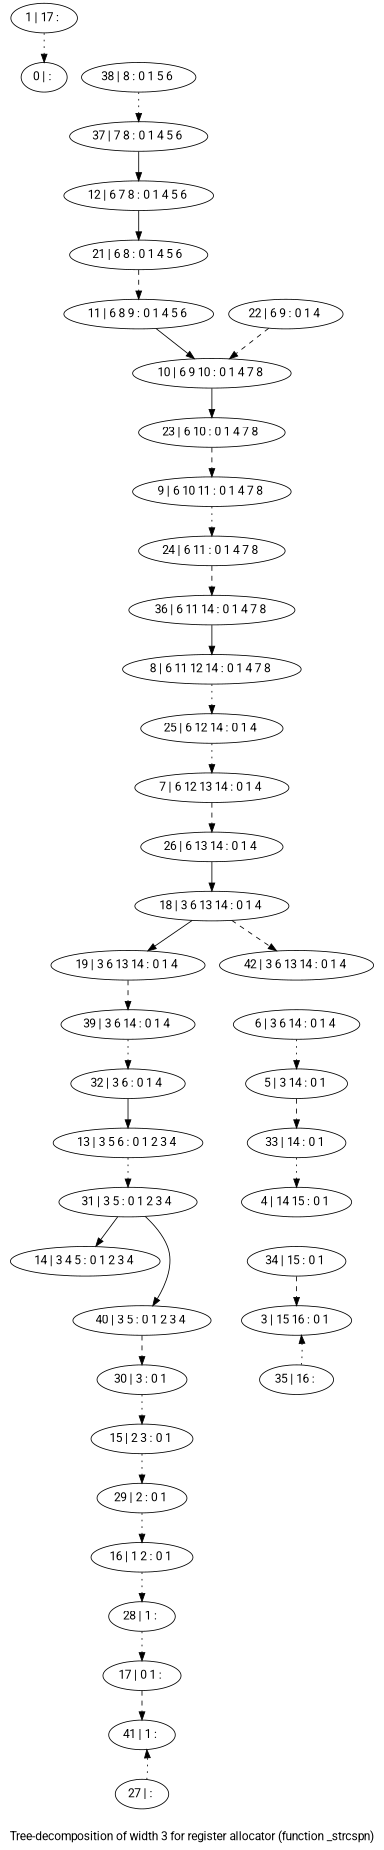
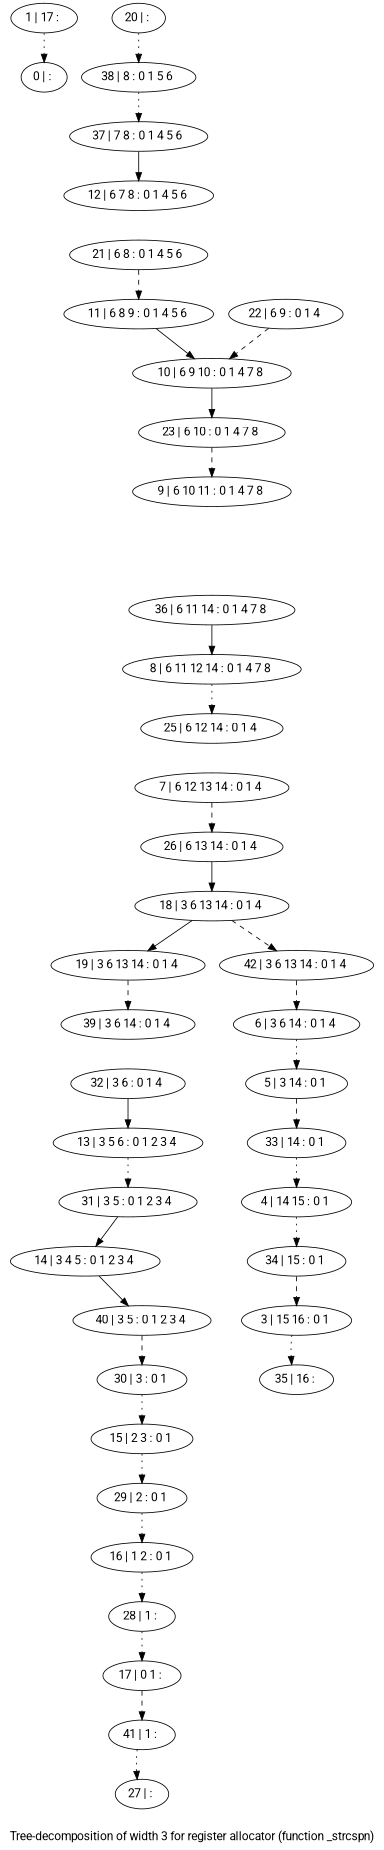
node "20 | :": added
edge "12 | 6 7 8 : 0 1 4 5 6" -> "21 | 6 8 : 0 1 4 5 6": removed
node "24 | 6 11 : 0 1 4 7 8": removed
edge "25 | 6 12 14 : 0 1 4" -> "7 | 6 12 13 14 : 0 1 4": removed
edge "42 | 3 6 13 14 : 0 1 4" -> "6 | 3 6 14 : 0 1 4": added
edge "39 | 3 6 14 : 0 1 4" -> "32 | 3 6 : 0 1 4": removed
edge "4 | 14 15 : 0 1" -> "34 | 15 : 0 1": added
edge "31 | 3 5 : 0 1 2 3 4" -> "40 | 3 5 : 0 1 2 3 4": now "14 | 3 4 5 : 0 1 2 3 4" -> "40 | 3 5 : 0 1 2 3 4"
edge "35 | 16 :" -> "3 | 15 16 : 0 1": reversed
edge "27 | :" -> "41 | 1 :": reversed
